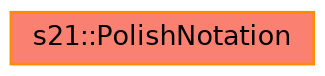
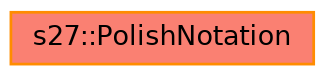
node "s21::PolishNotation": label "s21::PolishNotation" -> "s27::PolishNotation"
